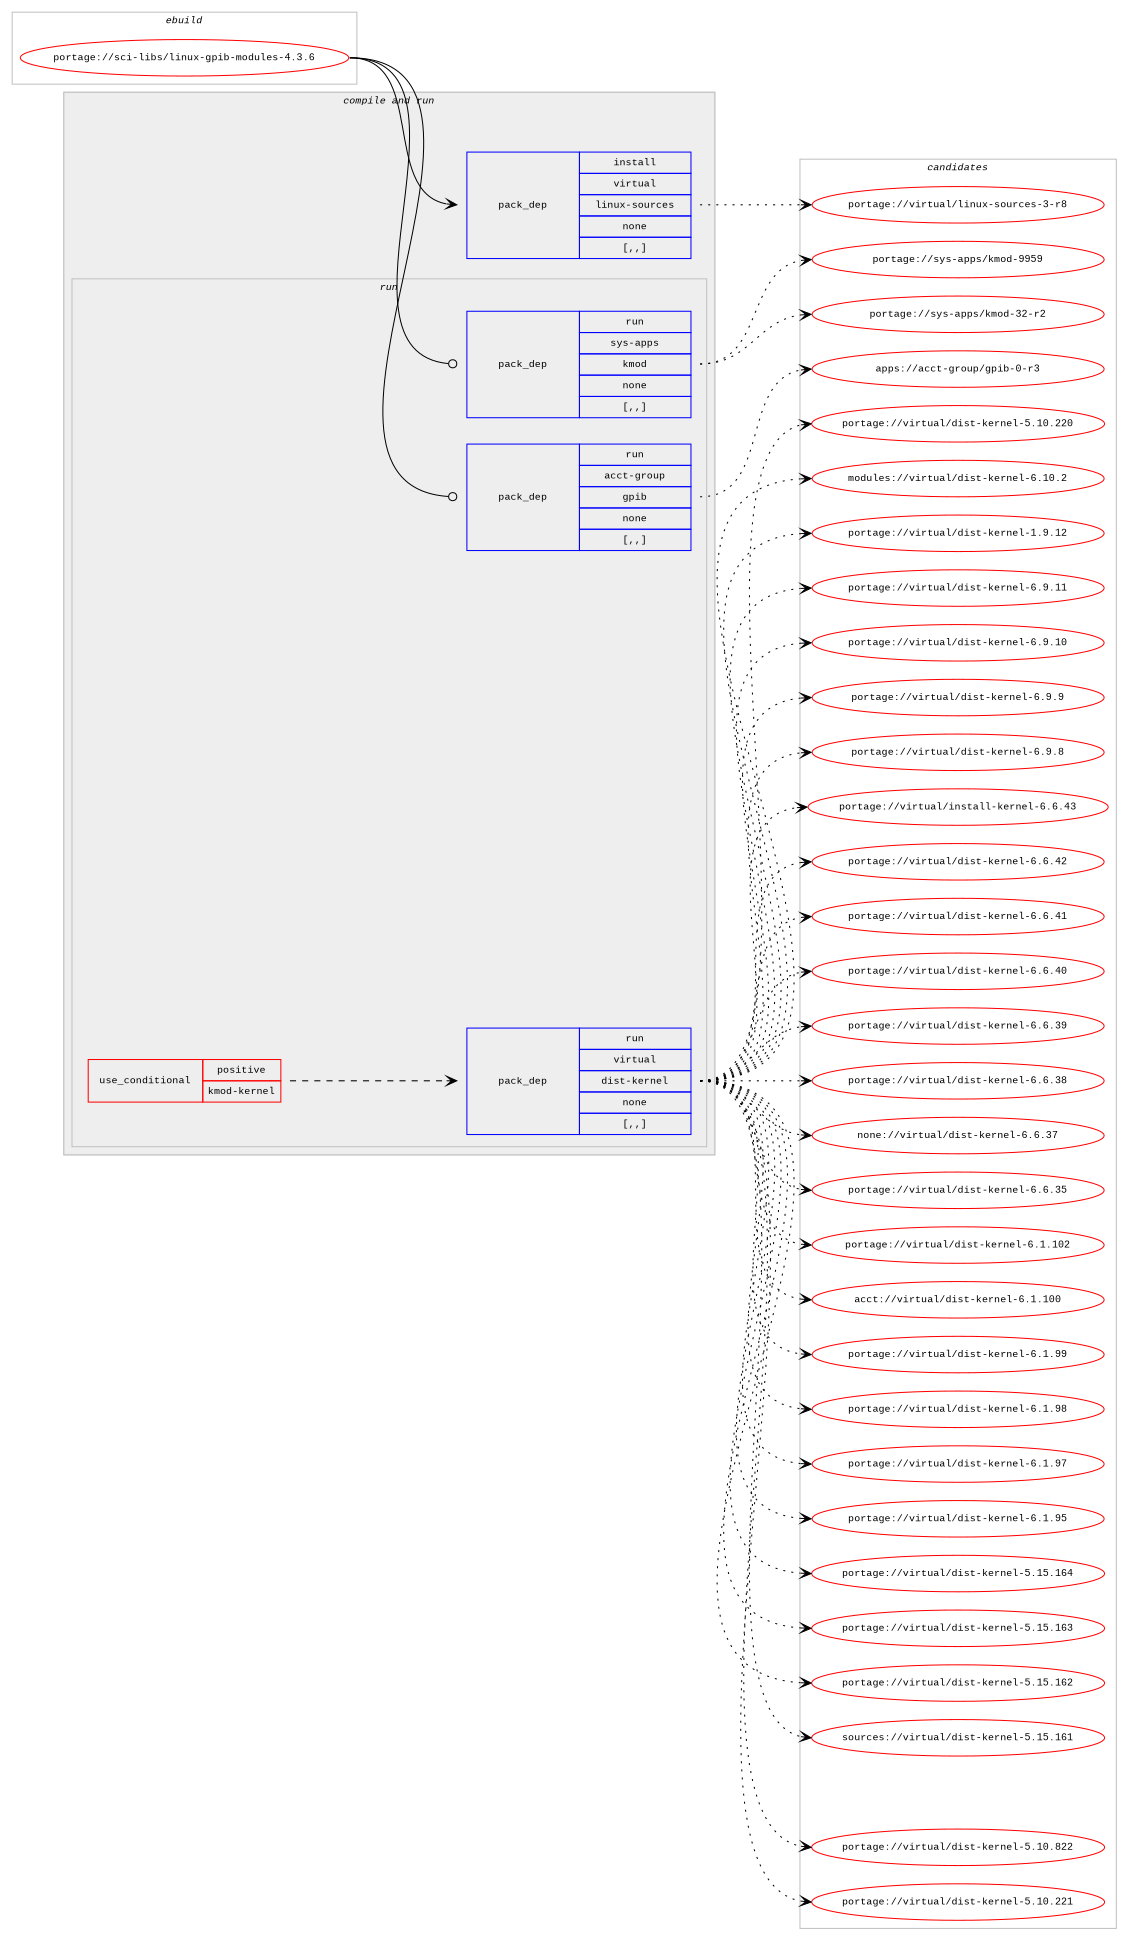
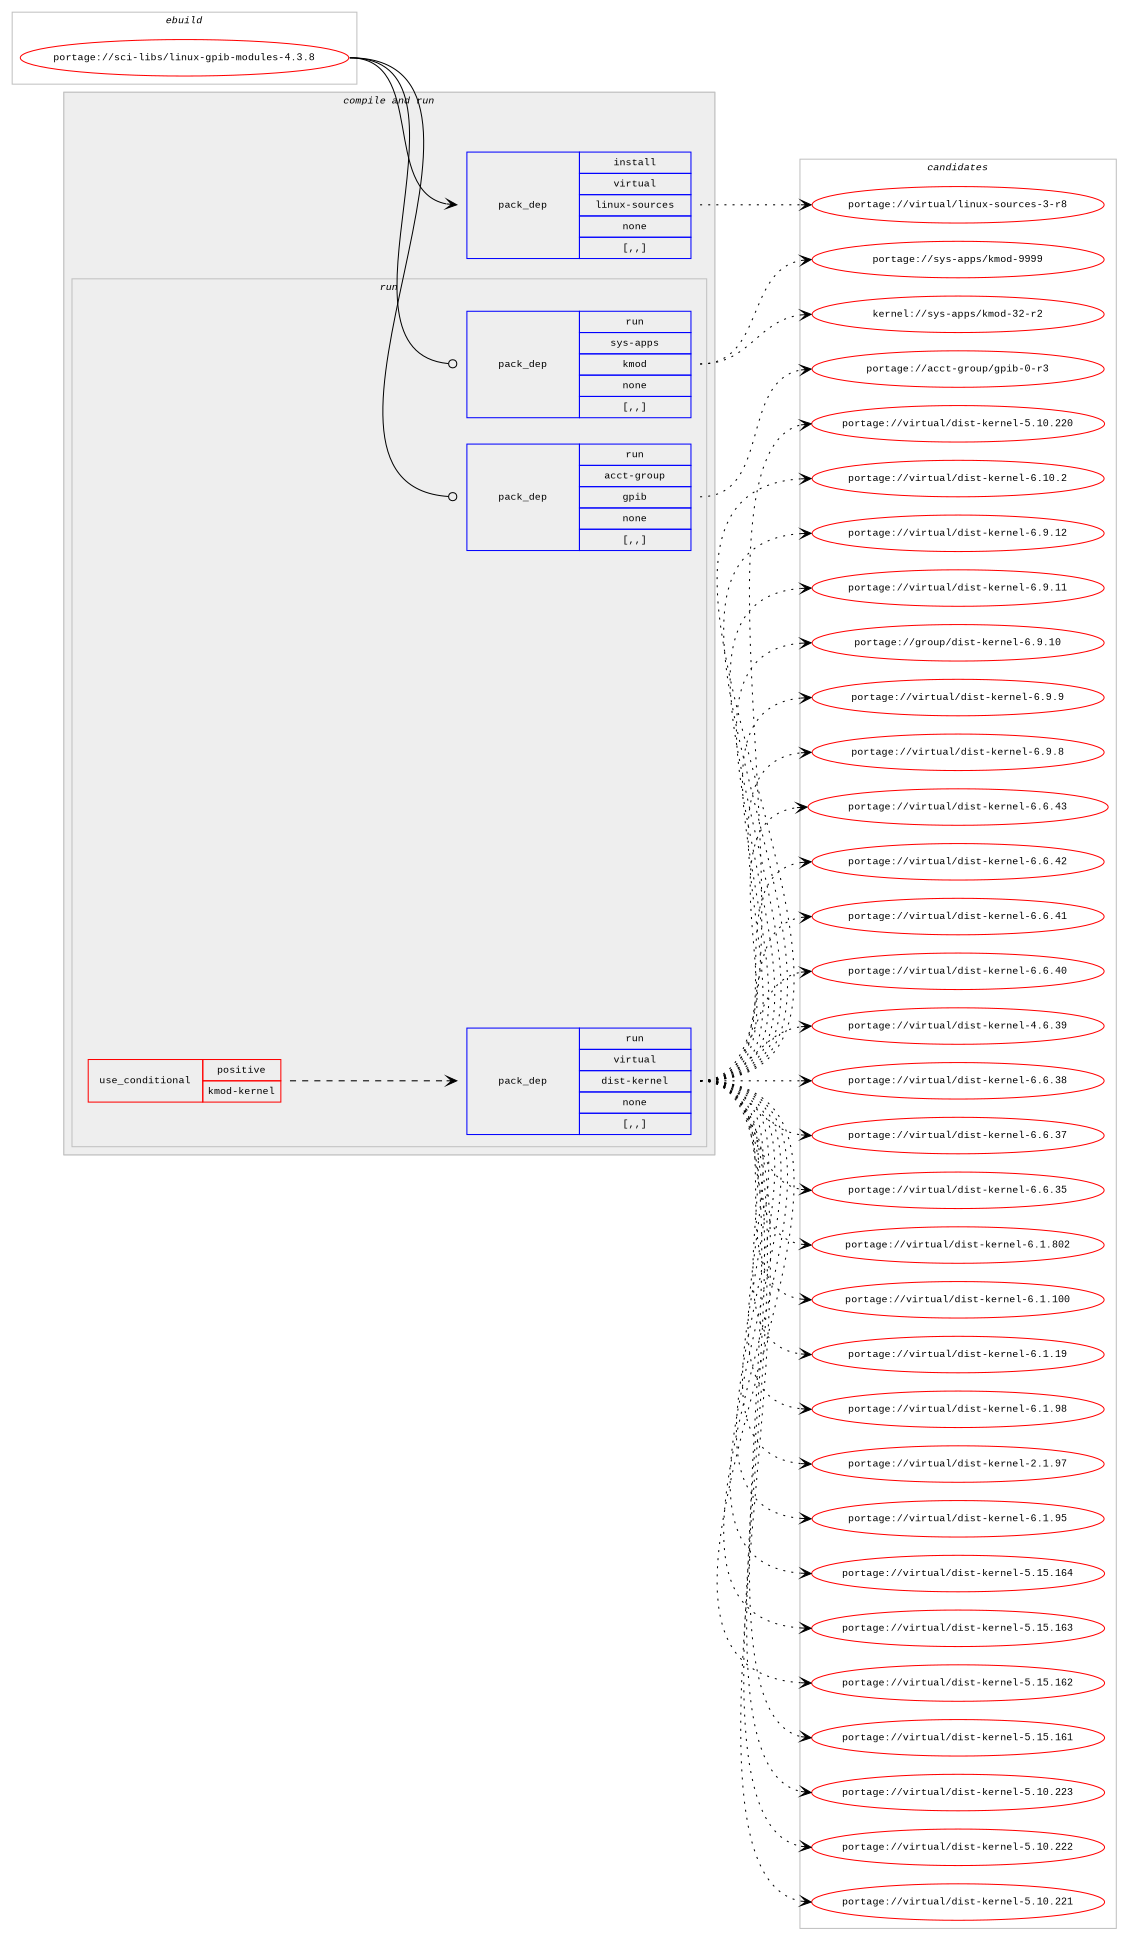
node "portage://sci-libs/linux-gpib-modules-4.3.6": label "portage://sci-libs/linux-gpib-modules-4.3.6" -> "portage://sci-libs/linux-gpib-modules-4.3.8"
node "portage://sys-apps/kmod-9959": label "portage://sys-apps/kmod-9959" -> "portage://sys-apps/kmod-9999"
node "portage://sys-apps/kmod-32-r2": label "portage://sys-apps/kmod-32-r2" -> "kernel://sys-apps/kmod-32-r2"
node "apps://acct-group/gpib-0-r3": label "apps://acct-group/gpib-0-r3" -> "portage://acct-group/gpib-0-r3"
node "modules://virtual/dist-kernel-6.10.2": label "modules://virtual/dist-kernel-6.10.2" -> "portage://virtual/dist-kernel-6.10.2"
node "portage://virtual/dist-kernel-1.9.12": label "portage://virtual/dist-kernel-1.9.12" -> "portage://virtual/dist-kernel-6.9.12"
node "portage://virtual/dist-kernel-6.9.10": label "portage://virtual/dist-kernel-6.9.10" -> "portage://group/dist-kernel-6.9.10"
node "portage://virtual/install-kernel-6.6.43": label "portage://virtual/install-kernel-6.6.43" -> "portage://virtual/dist-kernel-6.6.43"
node "portage://virtual/dist-kernel-6.6.39": label "portage://virtual/dist-kernel-6.6.39" -> "portage://virtual/dist-kernel-4.6.39"
node "none://virtual/dist-kernel-6.6.37": label "none://virtual/dist-kernel-6.6.37" -> "portage://virtual/dist-kernel-6.6.37"
node "portage://virtual/dist-kernel-6.1.102": label "portage://virtual/dist-kernel-6.1.102" -> "portage://virtual/dist-kernel-6.1.802"
node "acct://virtual/dist-kernel-6.1.100": label "acct://virtual/dist-kernel-6.1.100" -> "portage://virtual/dist-kernel-6.1.100"
node "portage://virtual/dist-kernel-6.1.99": label "portage://virtual/dist-kernel-6.1.99" -> "portage://virtual/dist-kernel-6.1.19"
node "portage://virtual/dist-kernel-6.1.97": label "portage://virtual/dist-kernel-6.1.97" -> "portage://virtual/dist-kernel-2.1.97"
node "sources://virtual/dist-kernel-5.15.161": label "sources://virtual/dist-kernel-5.15.161" -> "portage://virtual/dist-kernel-5.15.161"
node "portage://virtual/dist-kernel-5.10.223": added
node "portage://virtual/dist-kernel-5.10.822": label "portage://virtual/dist-kernel-5.10.822" -> "portage://virtual/dist-kernel-5.10.222"
